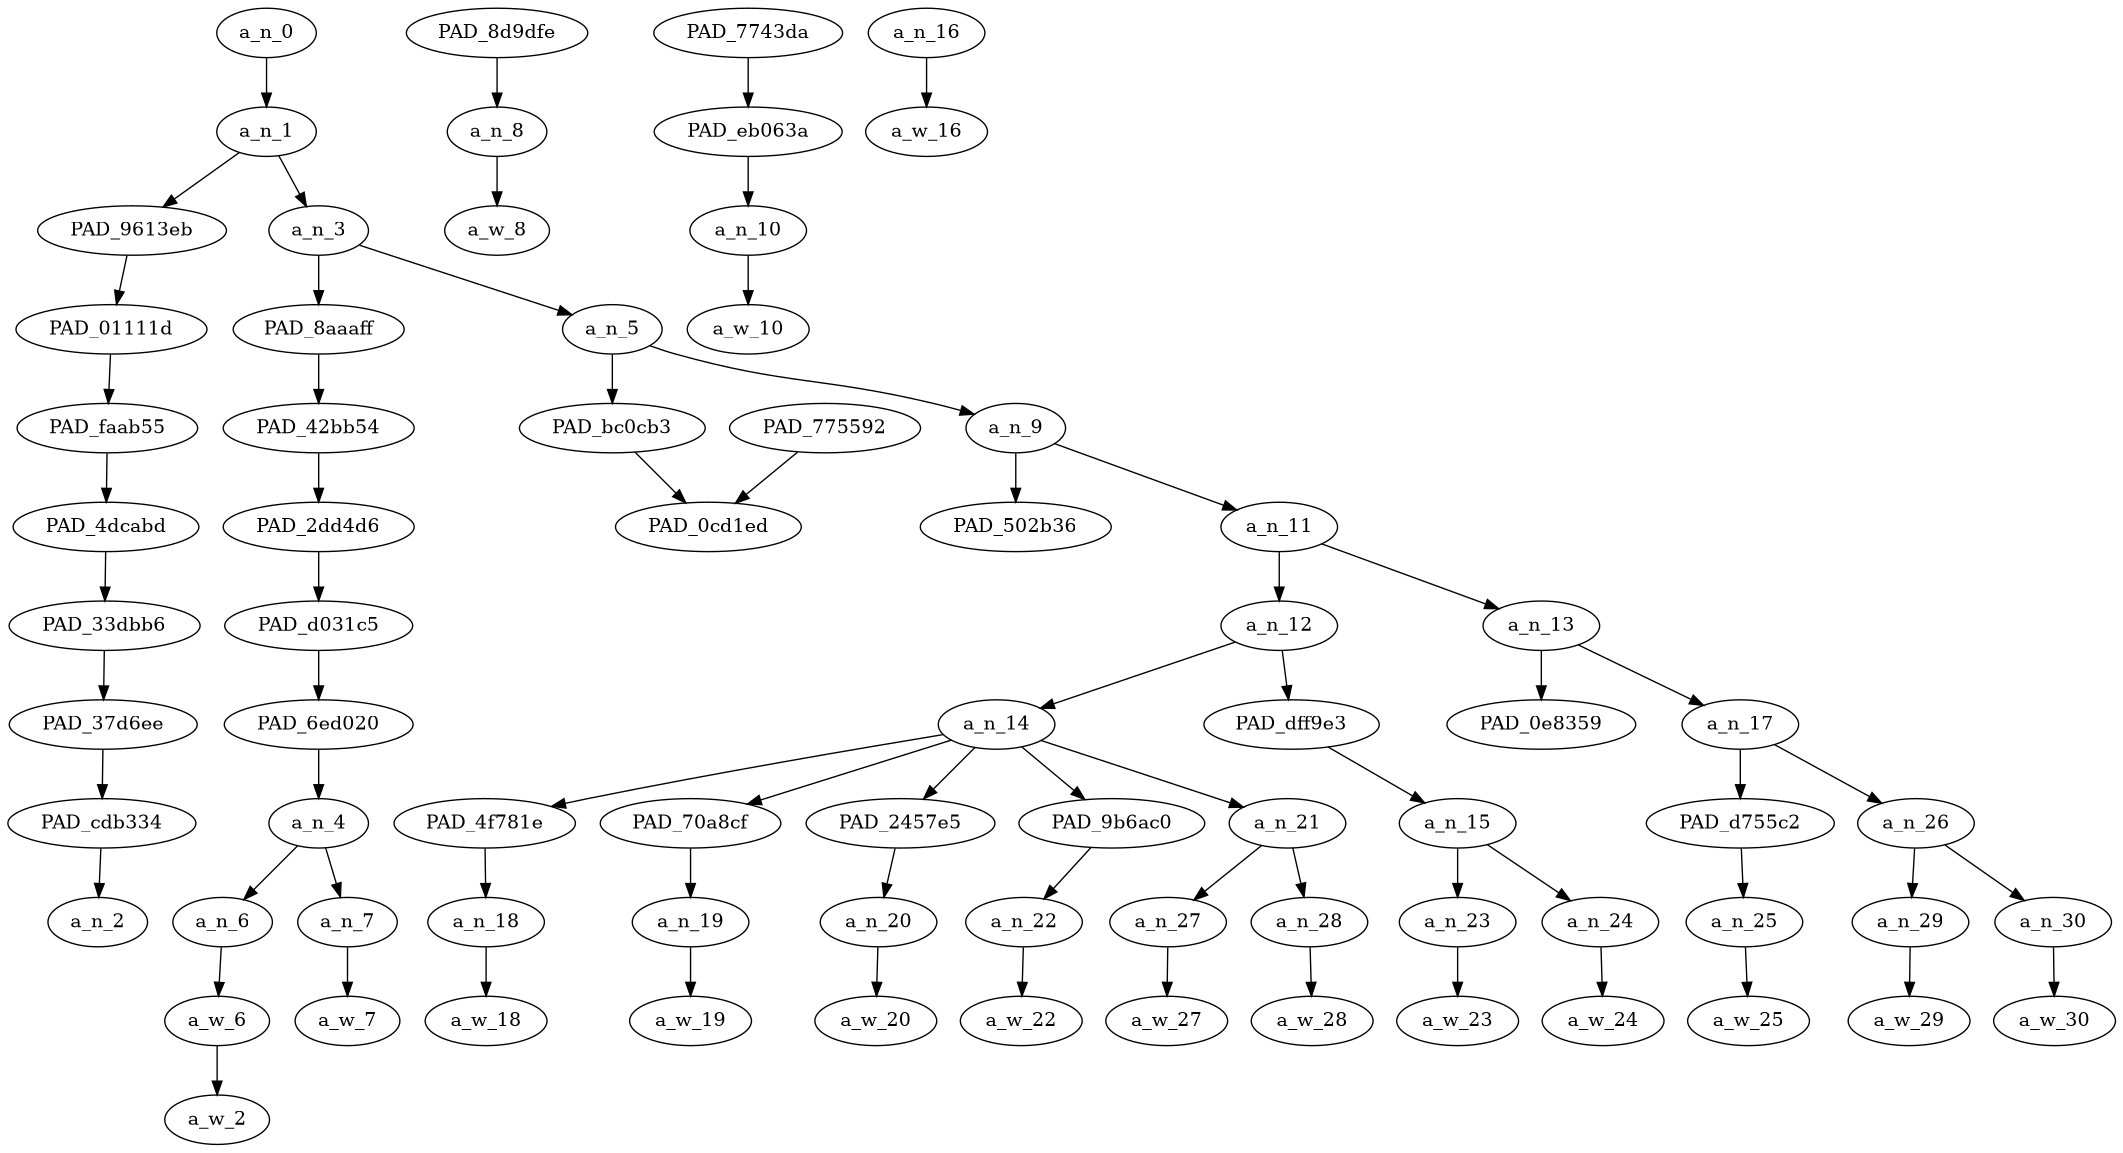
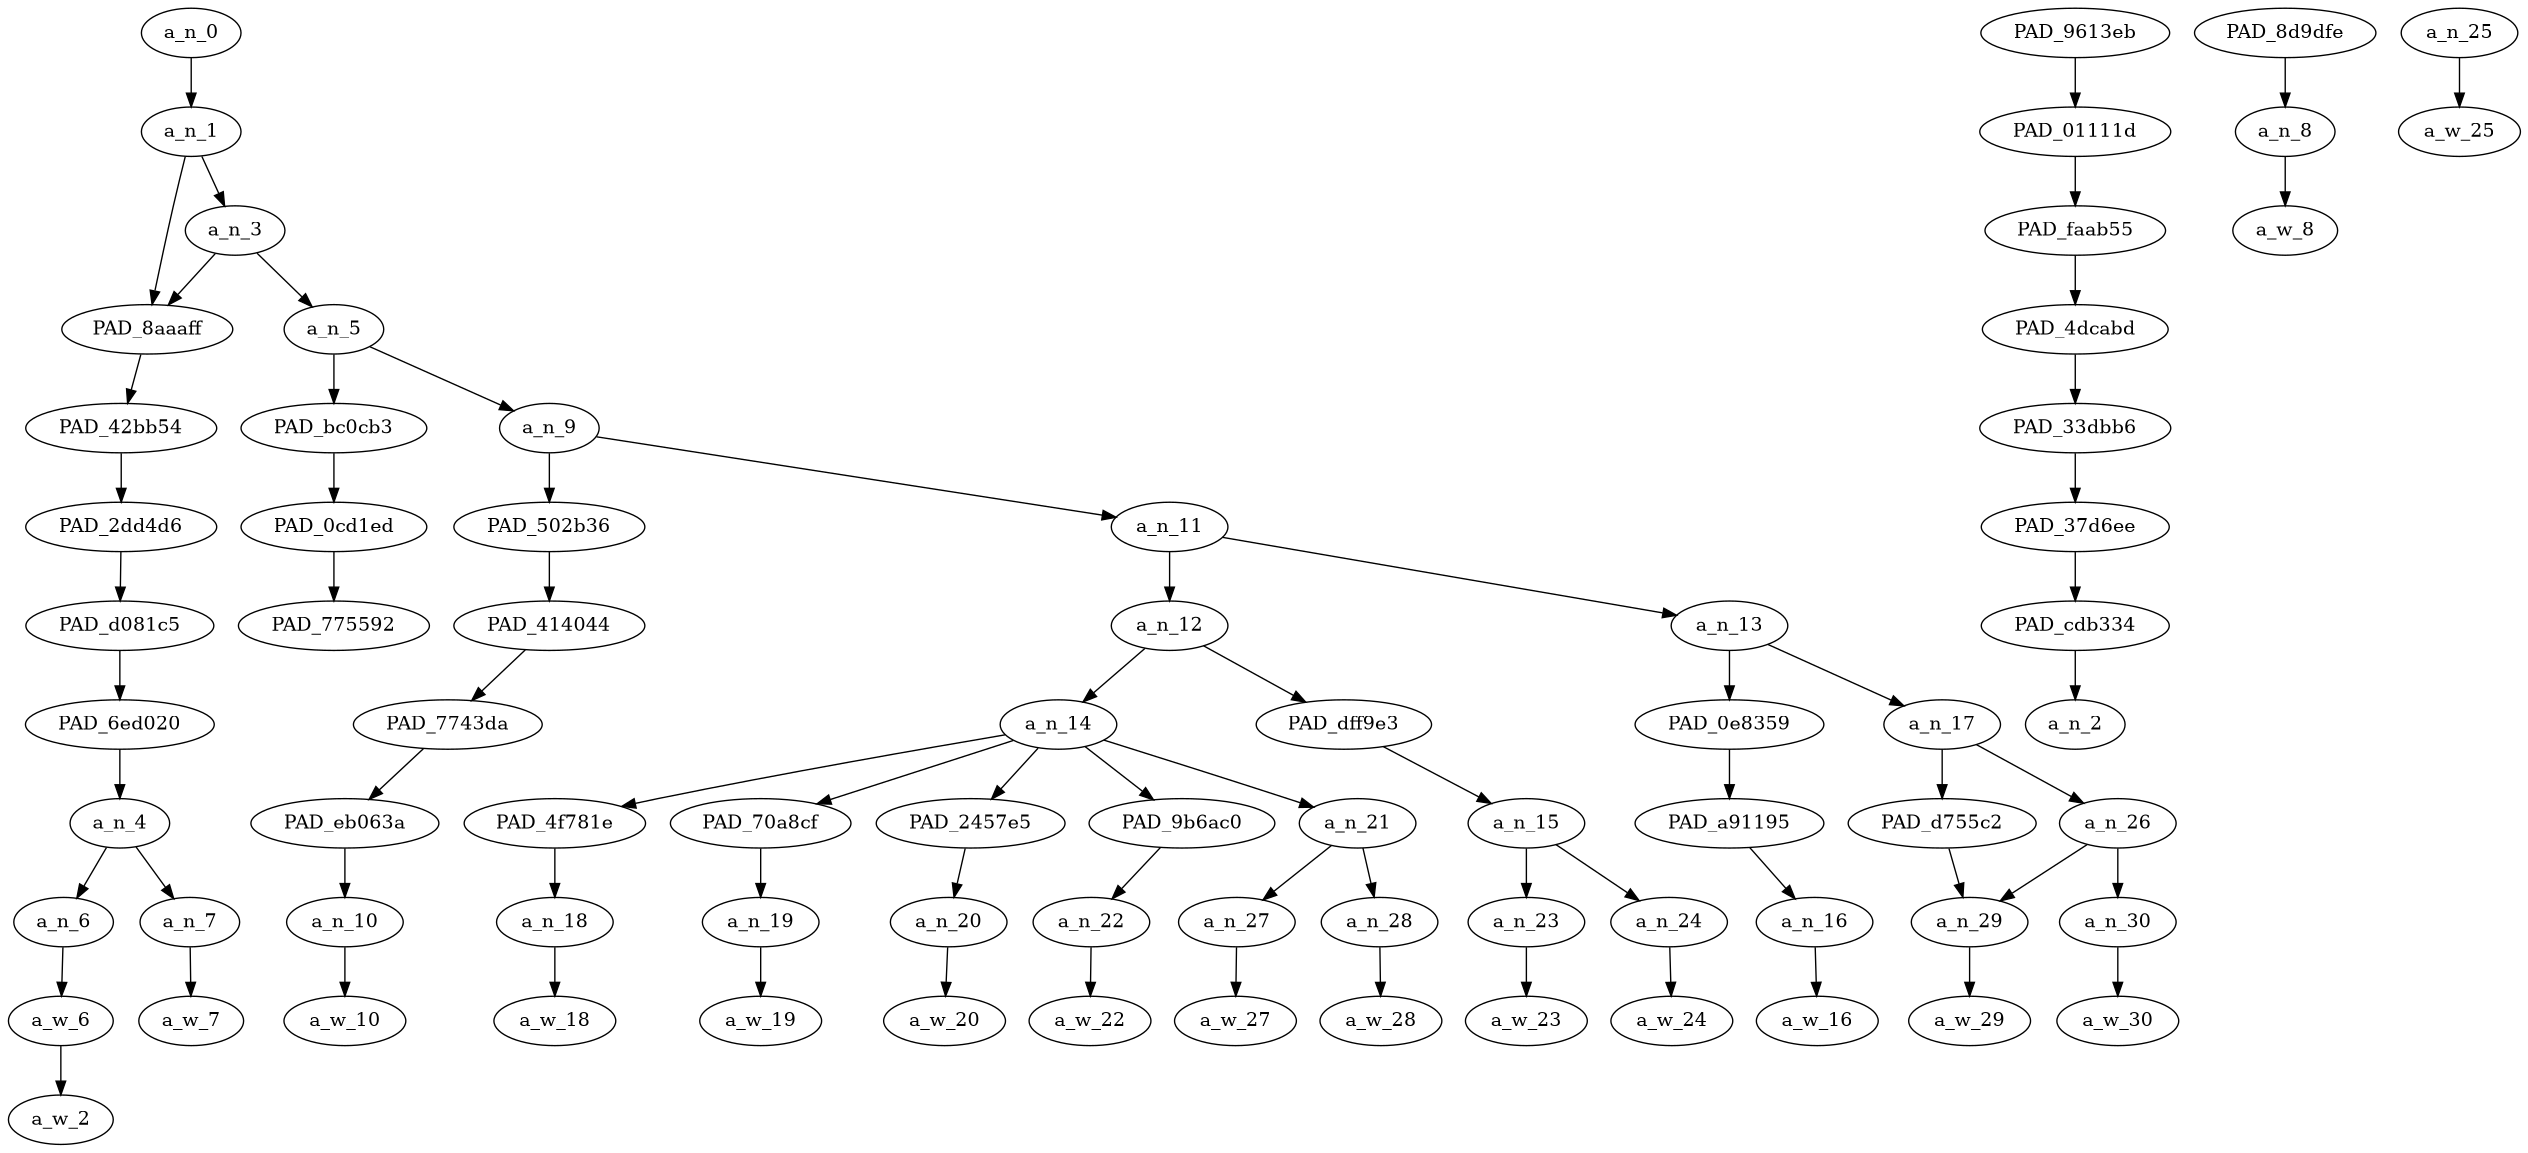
edge "a_n_1" -> "PAD_9613eb": now "a_n_1" -> "PAD_8aaaff"
edge "PAD_775592" -> "PAD_0cd1ed": reversed
node "PAD_d031c5": label "PAD_d031c5" -> "PAD_d081c5"
node "PAD_414044": added
node "PAD_a91195": added
edge "PAD_d755c2" -> "a_n_25": now "PAD_d755c2" -> "a_n_29"
